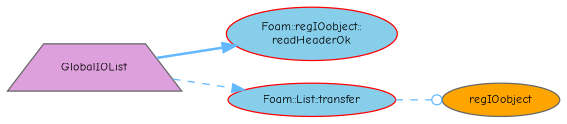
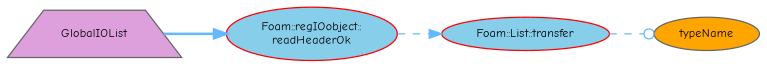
edge "GlobalIOList" -> "Foam::List::transfer": now "Foam::regIOobject:: readHeaderOk" -> "Foam::List::transfer"
node "regIOobject": label "regIOobject" -> "typeName"
